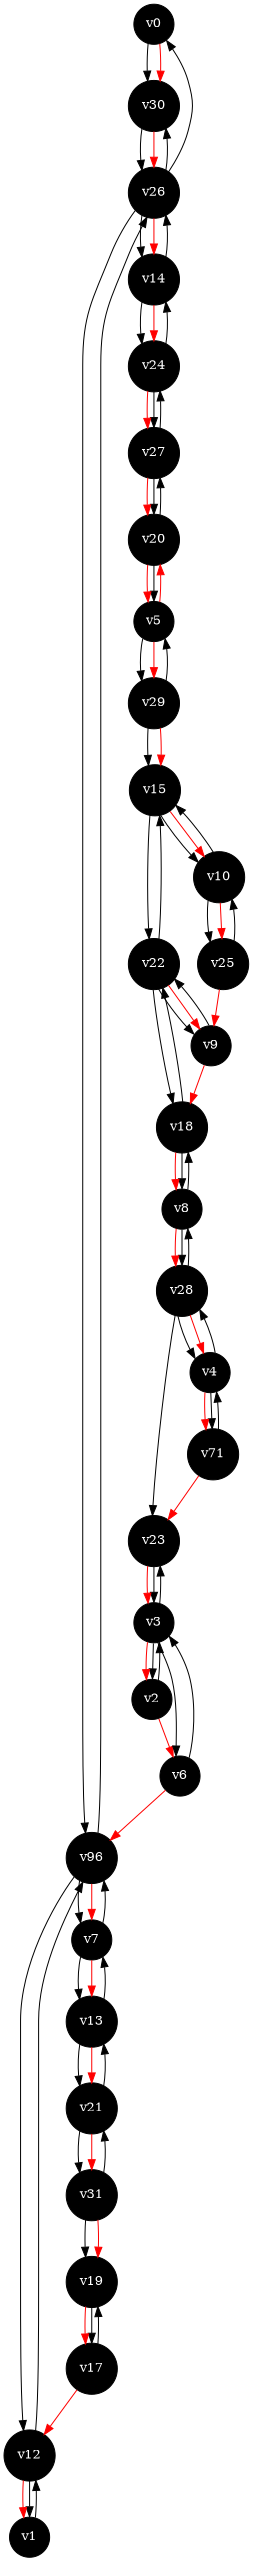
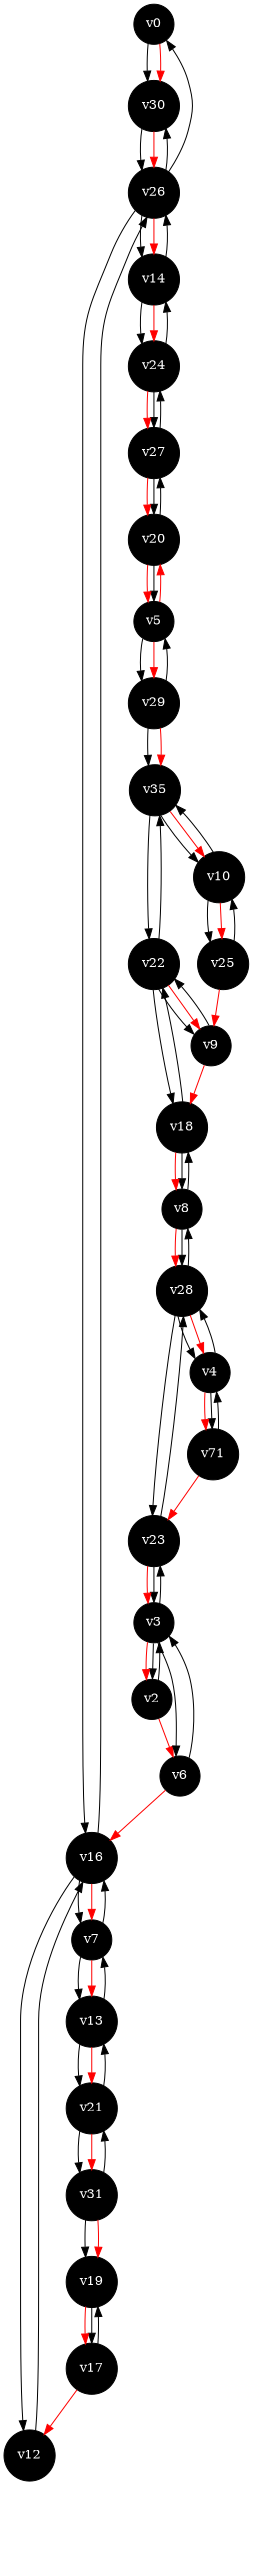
node "v15": label "v15" -> "v35"
edge "v23" -> "v28": added
node "v96": label "v96" -> "v16"
node "v1": removed
